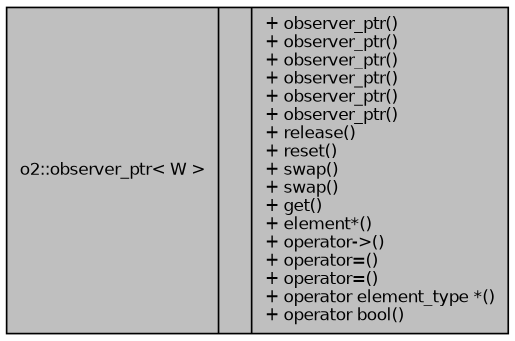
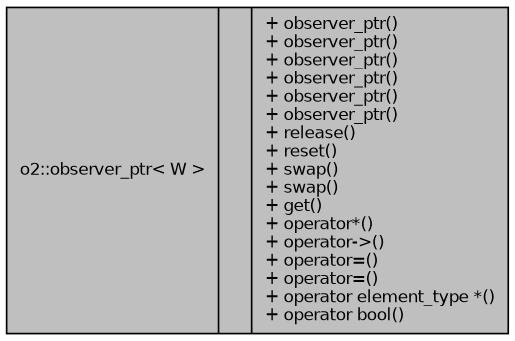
node "o2::observer_ptr< W >": text "+ element*()" -> "+ operator*()"
